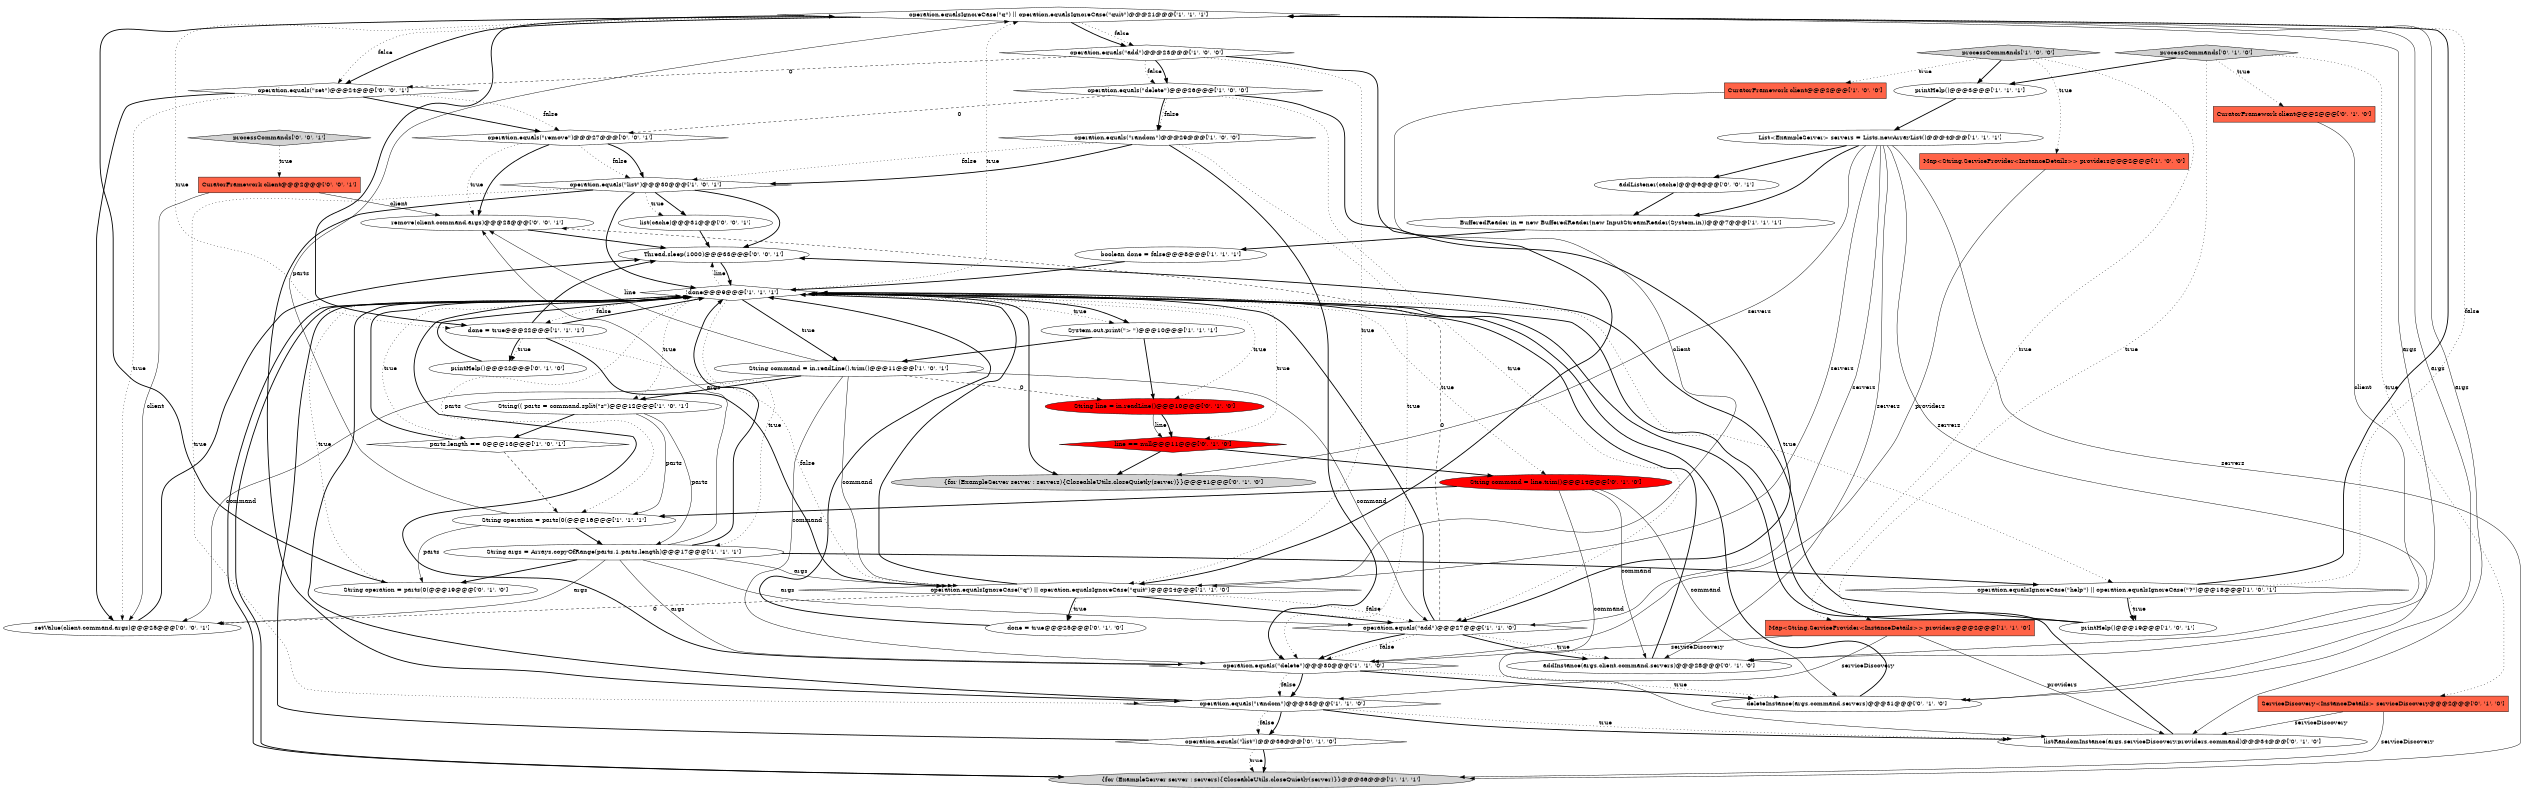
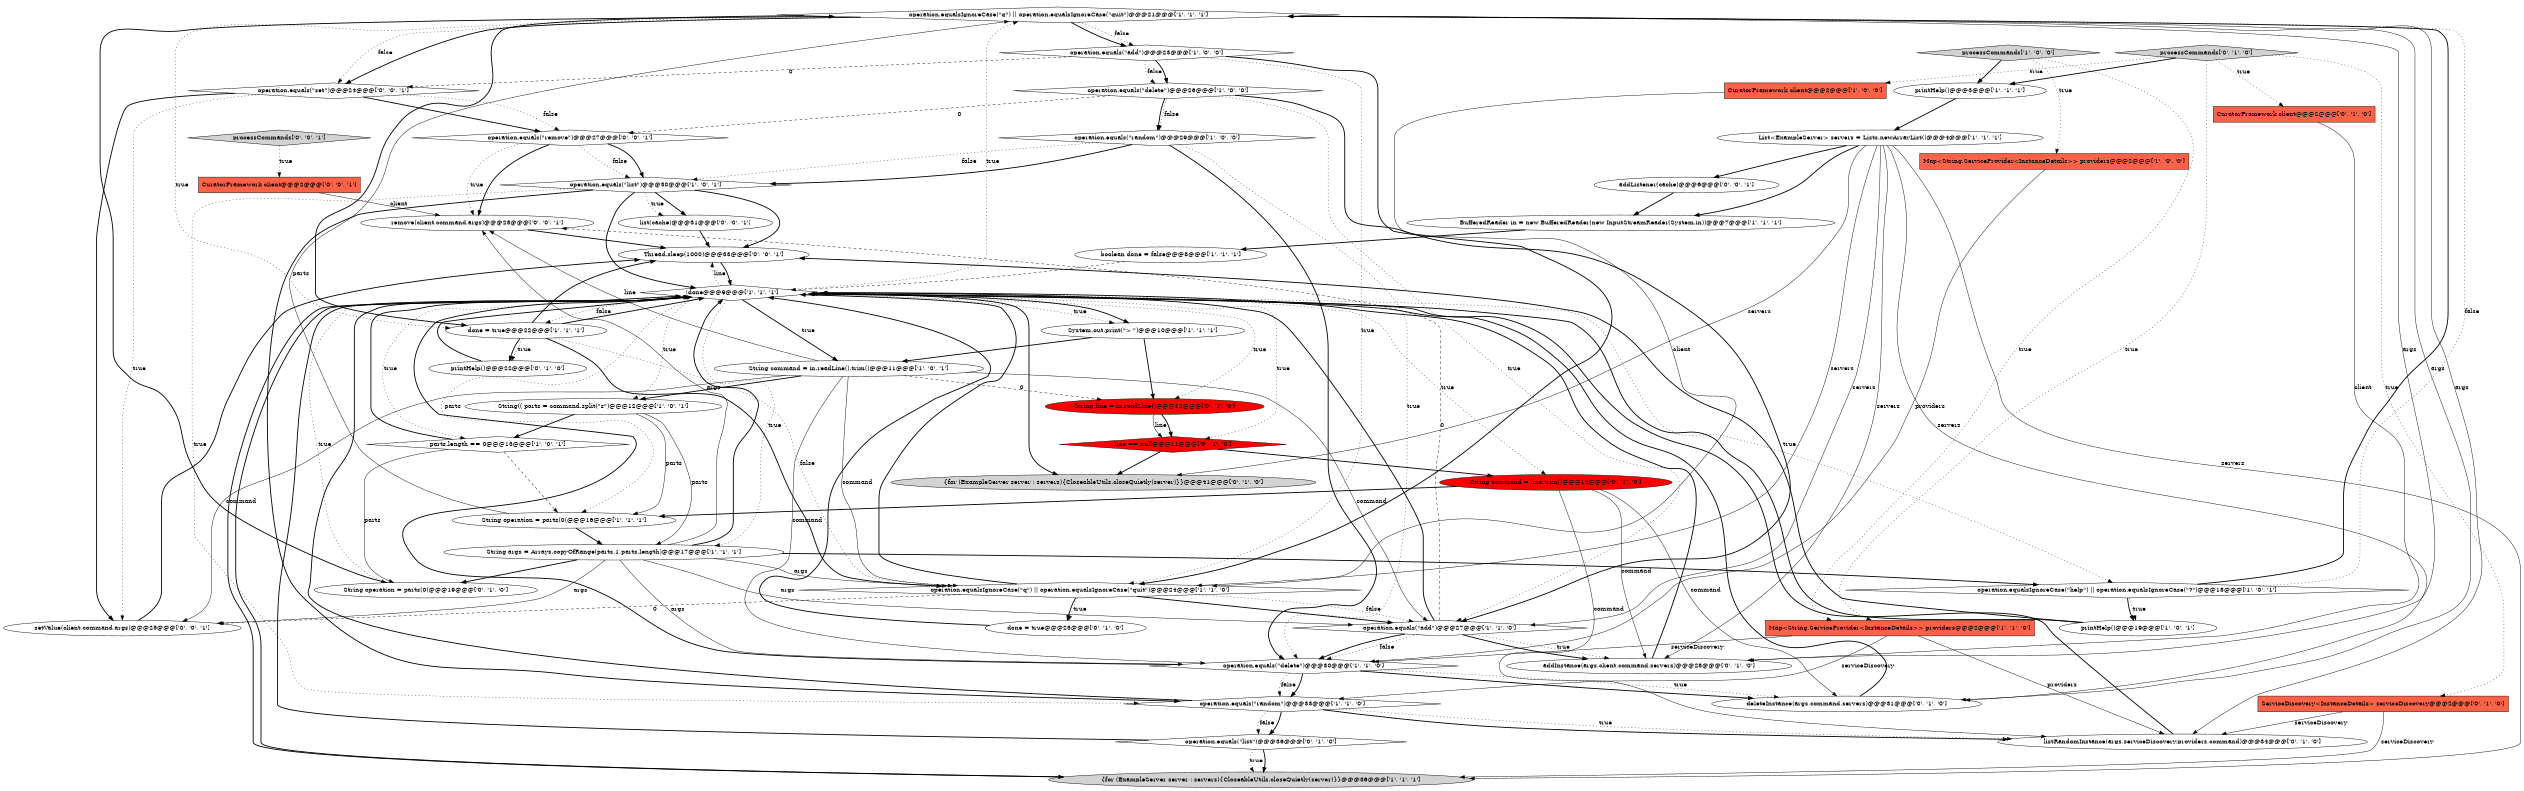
edge "processCommands['1', '0', '0']" -> "CuratorFramework client@@@2@@@['1', '0', '0']": now "processCommands['0', '1', '0']" -> "CuratorFramework client@@@2@@@['1', '0', '0']"
edge "boolean done = false@@@8@@@['1', '1', '1']" -> "!done@@@9@@@['1', '1', '1']": style bold -> dashed
edge "CuratorFramework client@@@2@@@['0', '0', '1']" -> "setValue(client,command,args)@@@25@@@['0', '0', '1']": removed, label "client"
edge "String operation = parts(0(@@@16@@@['1', '1', '1']" -> "String operation = parts(0(@@@19@@@['0', '1', '0']": now "parts.length == 0@@@13@@@['1', '0', '1']" -> "String operation = parts(0(@@@19@@@['0', '1', '0']"
